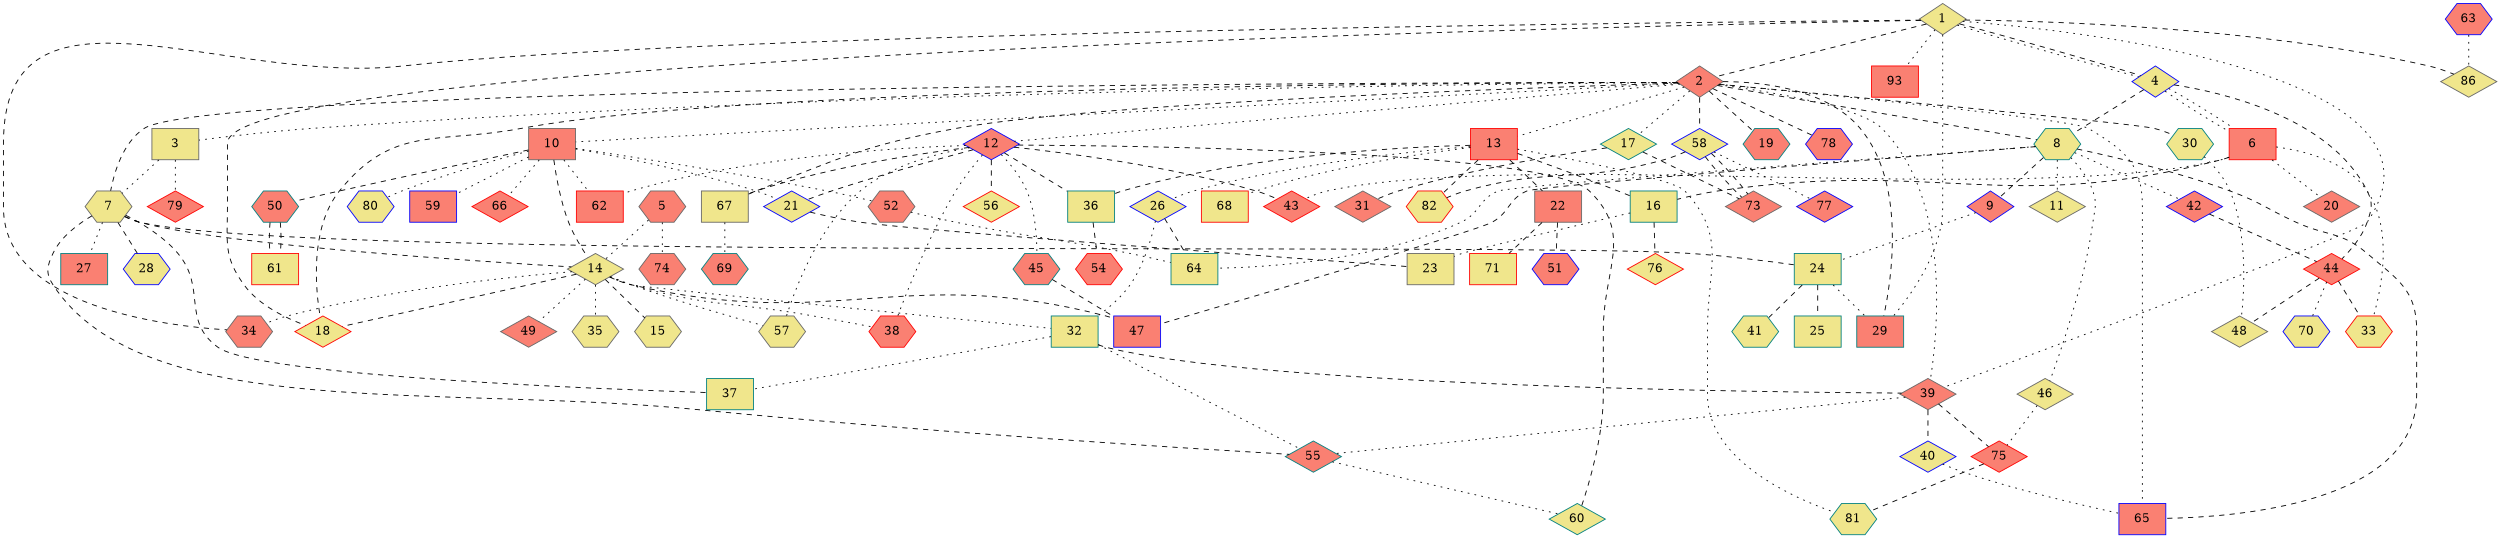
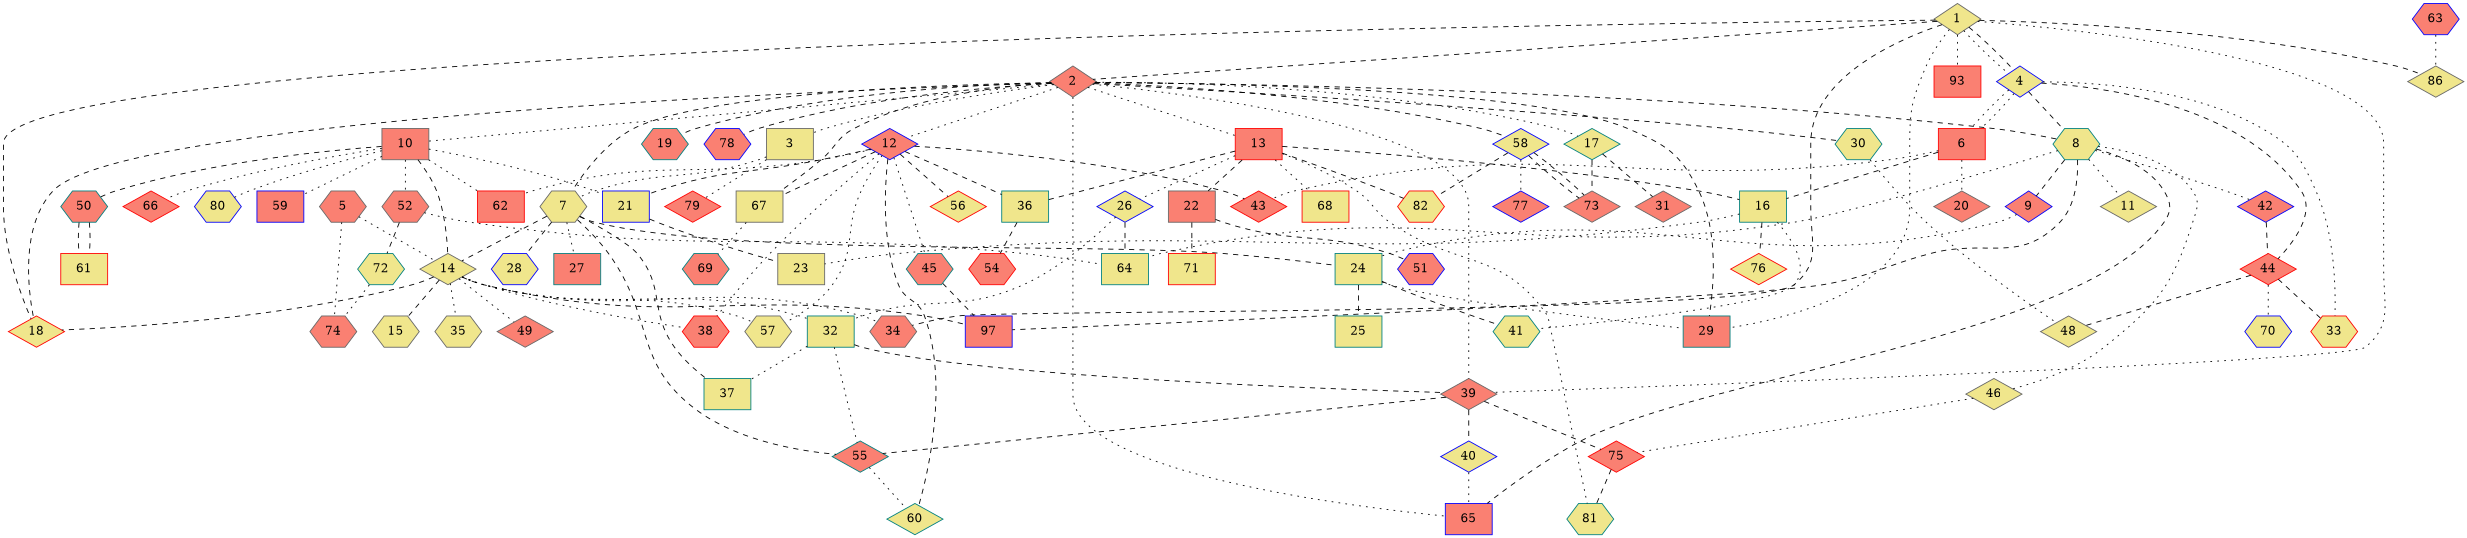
node "21": shape diamond -> box
edge "6" -- "33": now "4" -- "33"
node "72": added
edge "16" -- "41": added
node "47": label "47" -> "97"
edge "39" -- "55": style dotted -> dashed
